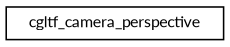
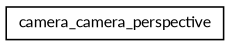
node "cgltf_camera_perspective": label "cgltf_camera_perspective" -> "camera_camera_perspective"
